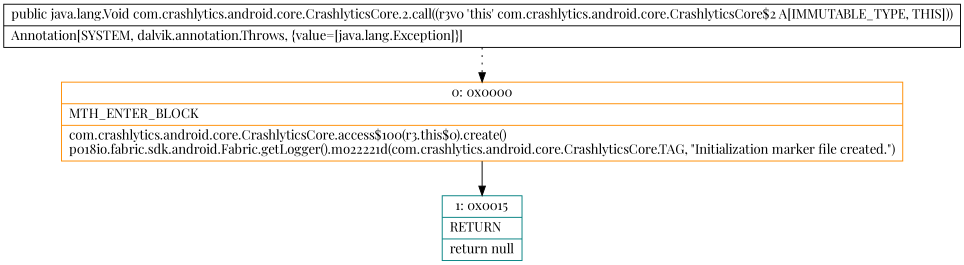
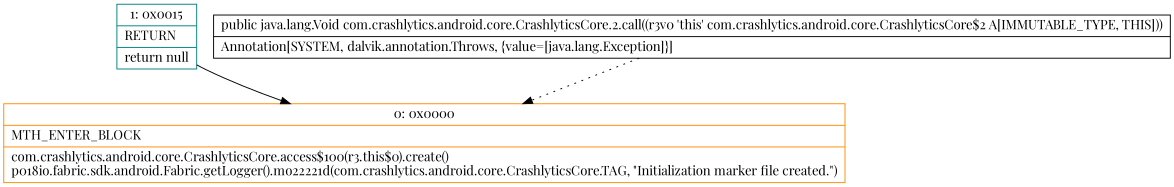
edge "0: 0x0000" -> "1: 0x0015": reversed
